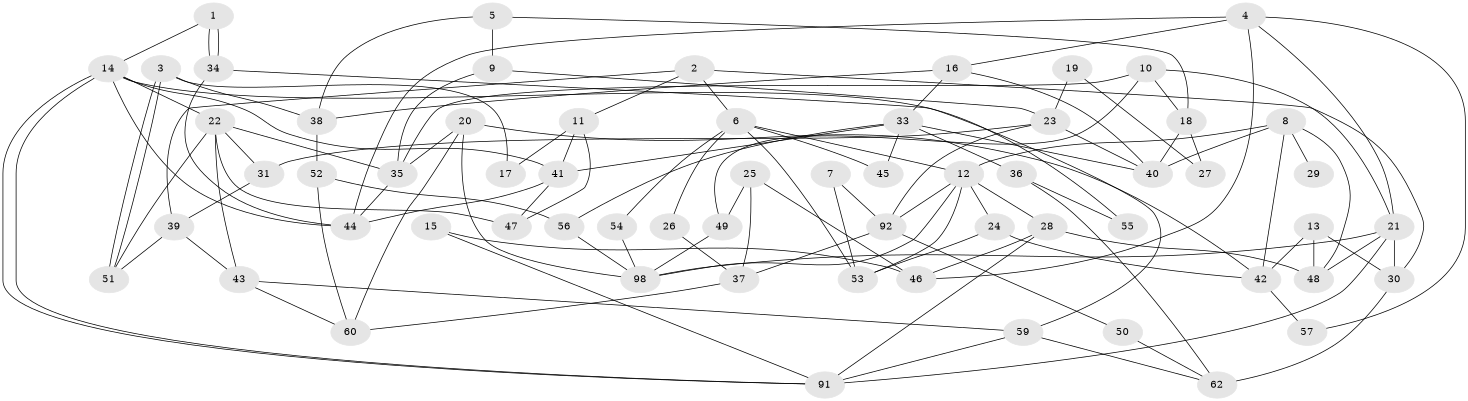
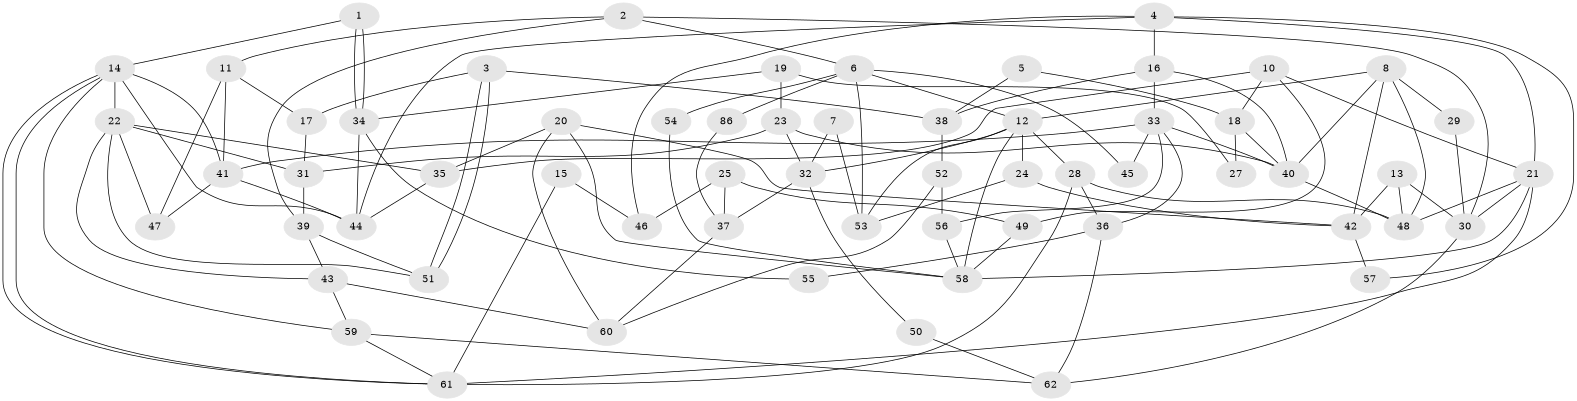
node "9": removed
edge "19" -- "34": added
edge "17" -- "31": added
edge "29" -- "30": added
edge "40" -- "48": added
node "26": label "26" -> "86"
node "92": label "92" -> "32"
edge "28" -- "46": now "28" -- "36"
node "98": label "98" -> "58"
node "91": label "91" -> "61"
